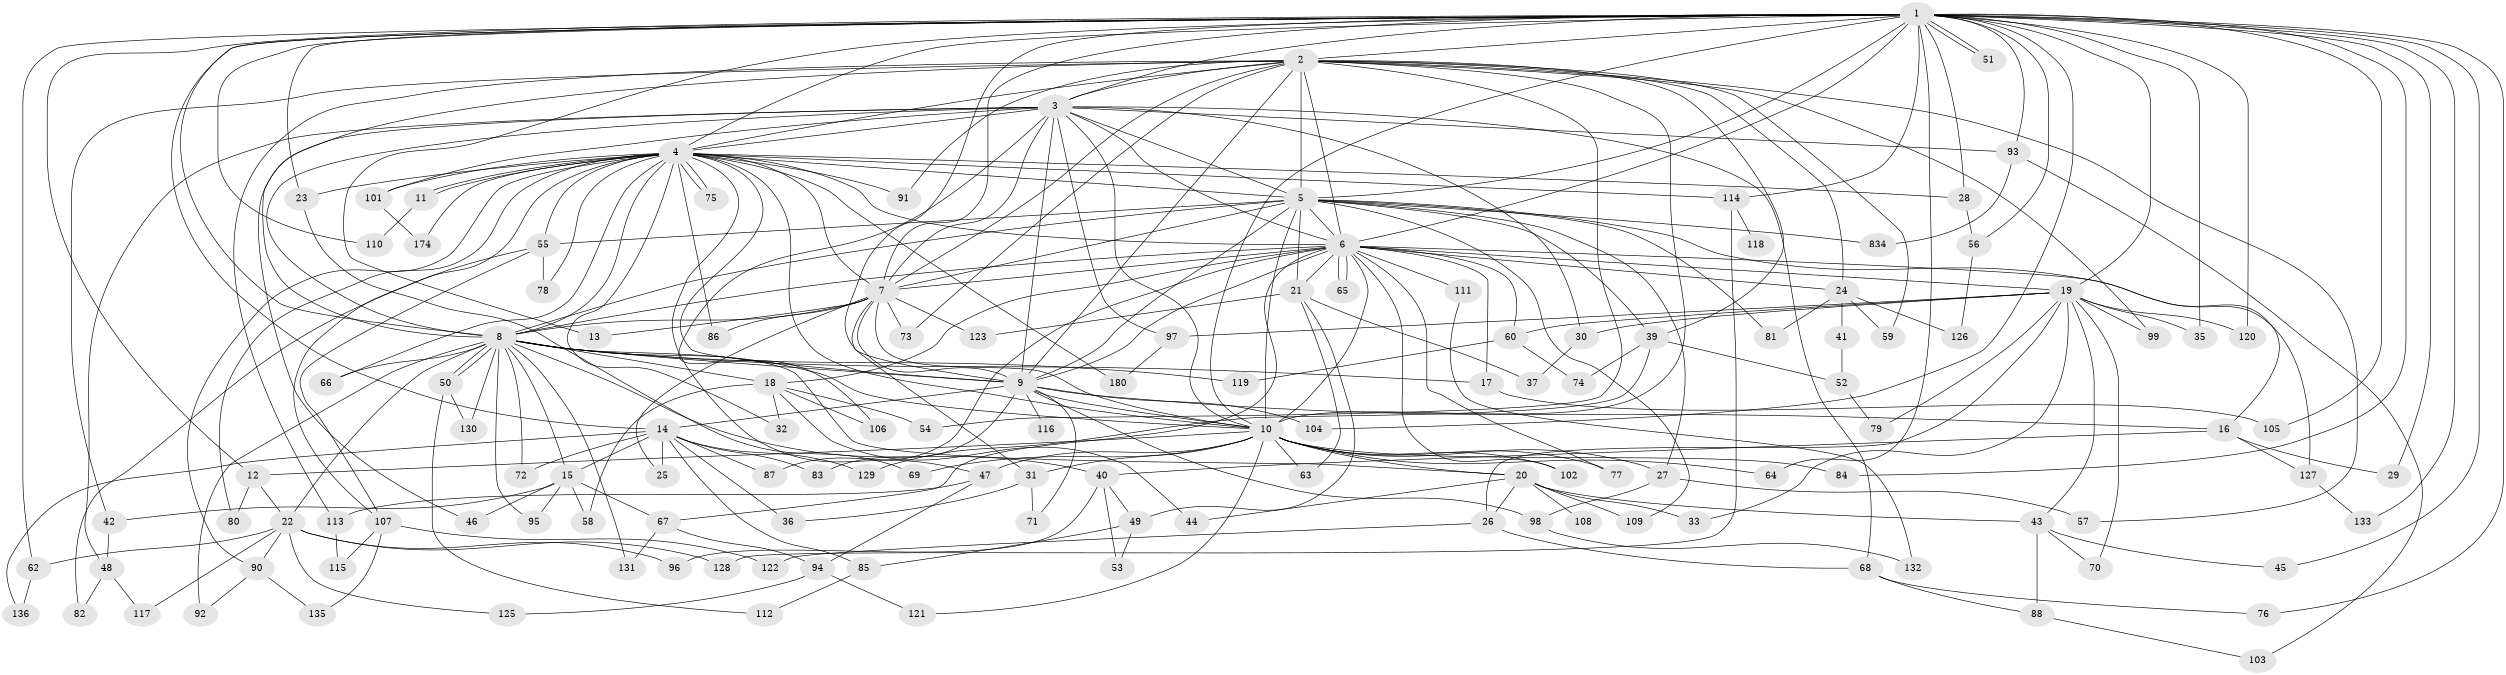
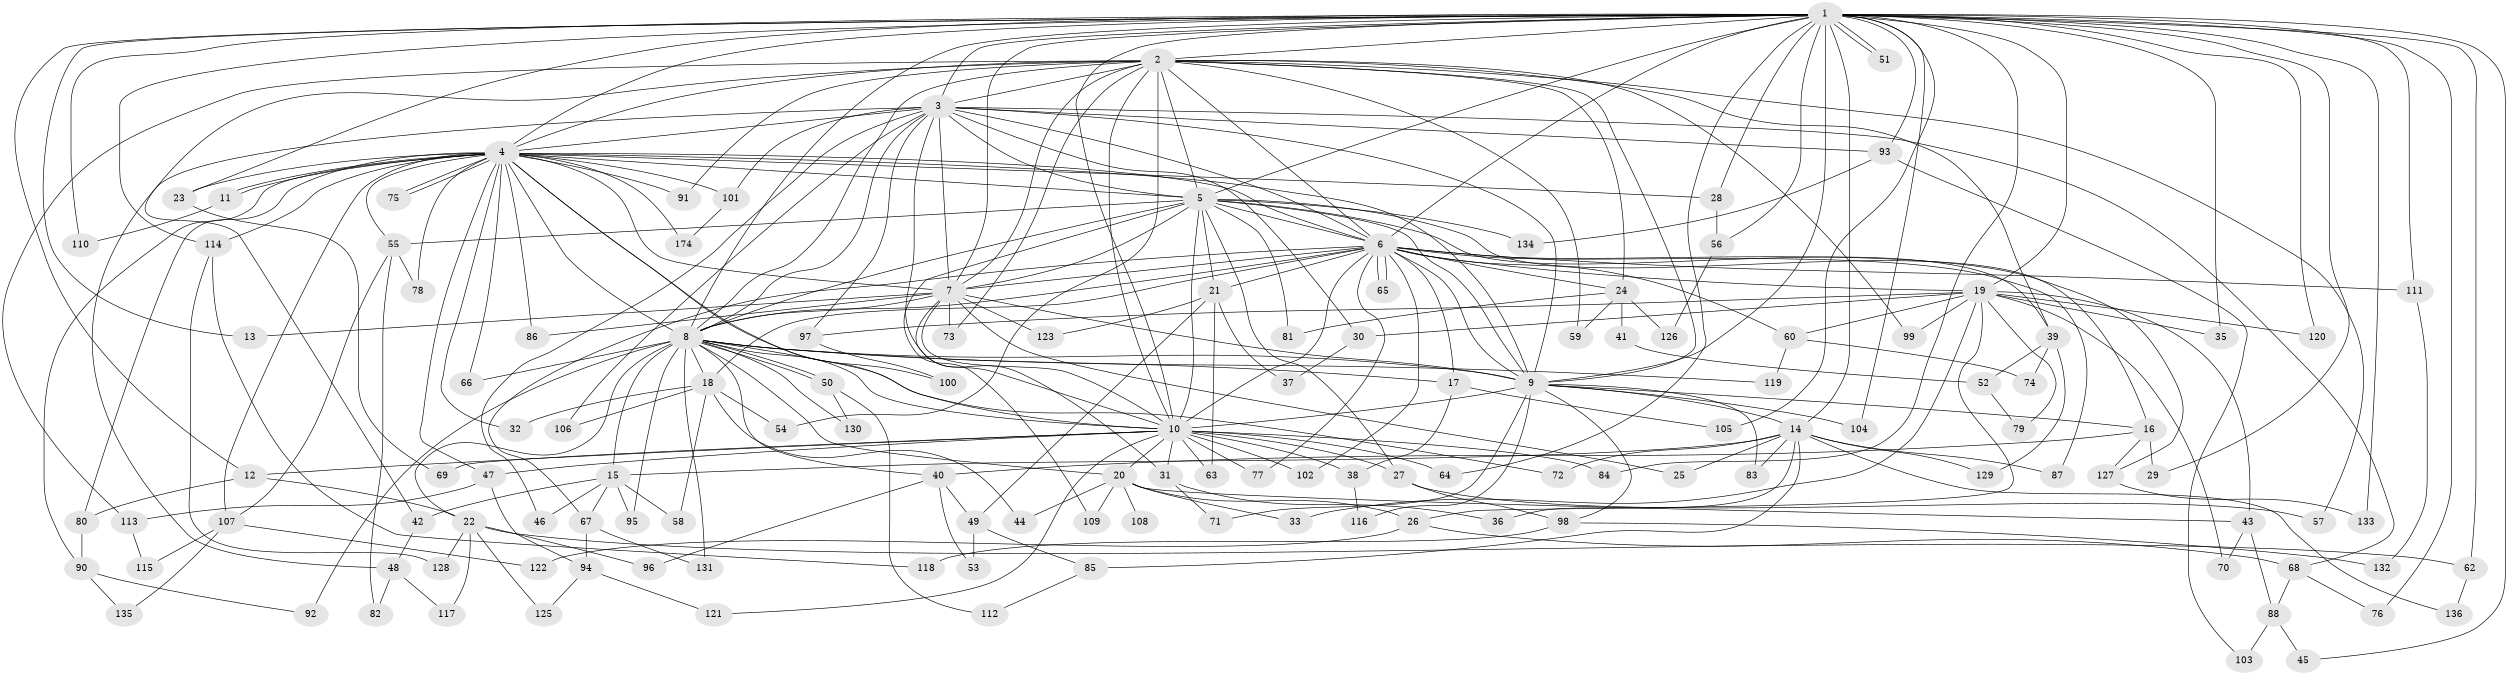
edge "1" -- "111": added
node "834": label "834" -> "134"
node "180": label "180" -> "100"
node "38": added
edge "98" -- "118": added
edge "22" -- "90": now "80" -- "90"
edge "43" -- "45": now "88" -- "45"
